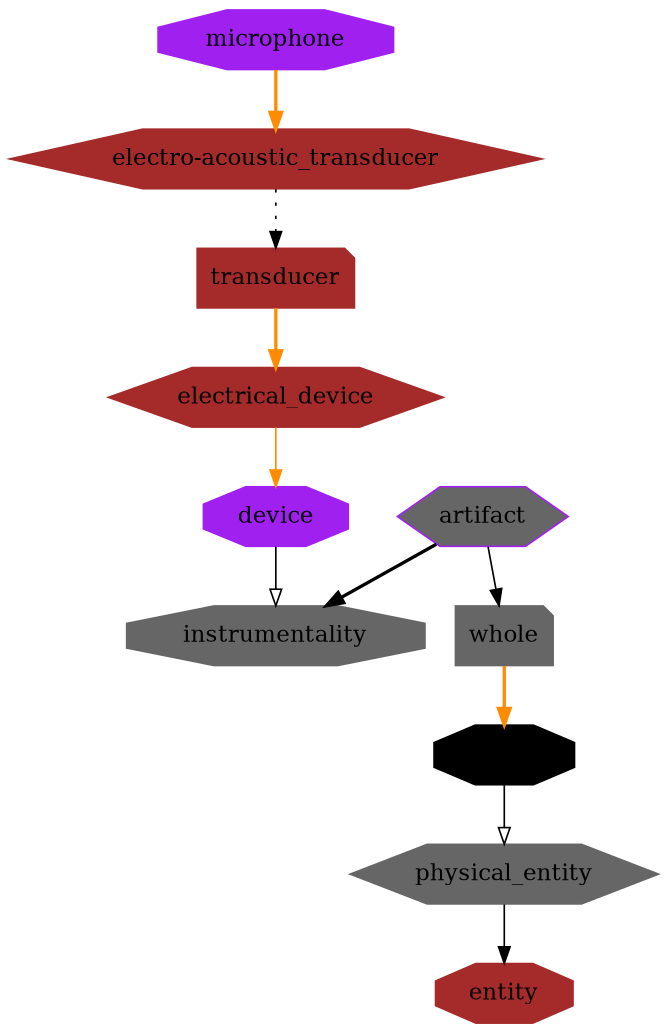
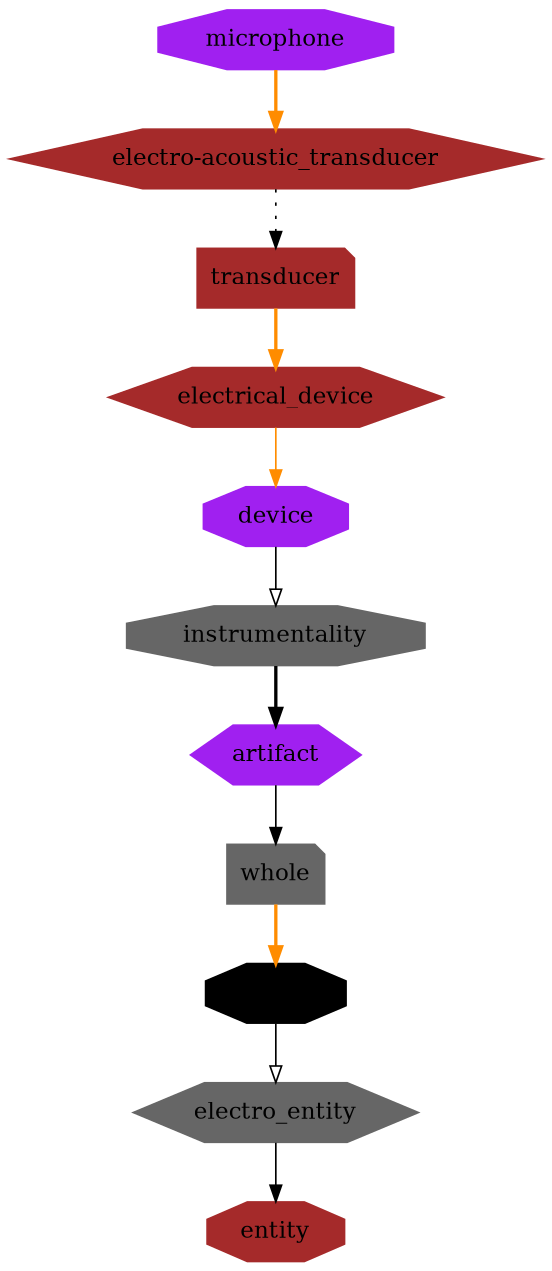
node "artifact": fillcolor gray40 -> purple
edge "artifact" -> "instrumentality": reversed
node "physical_entity": label "physical_entity" -> "electro_entity"
